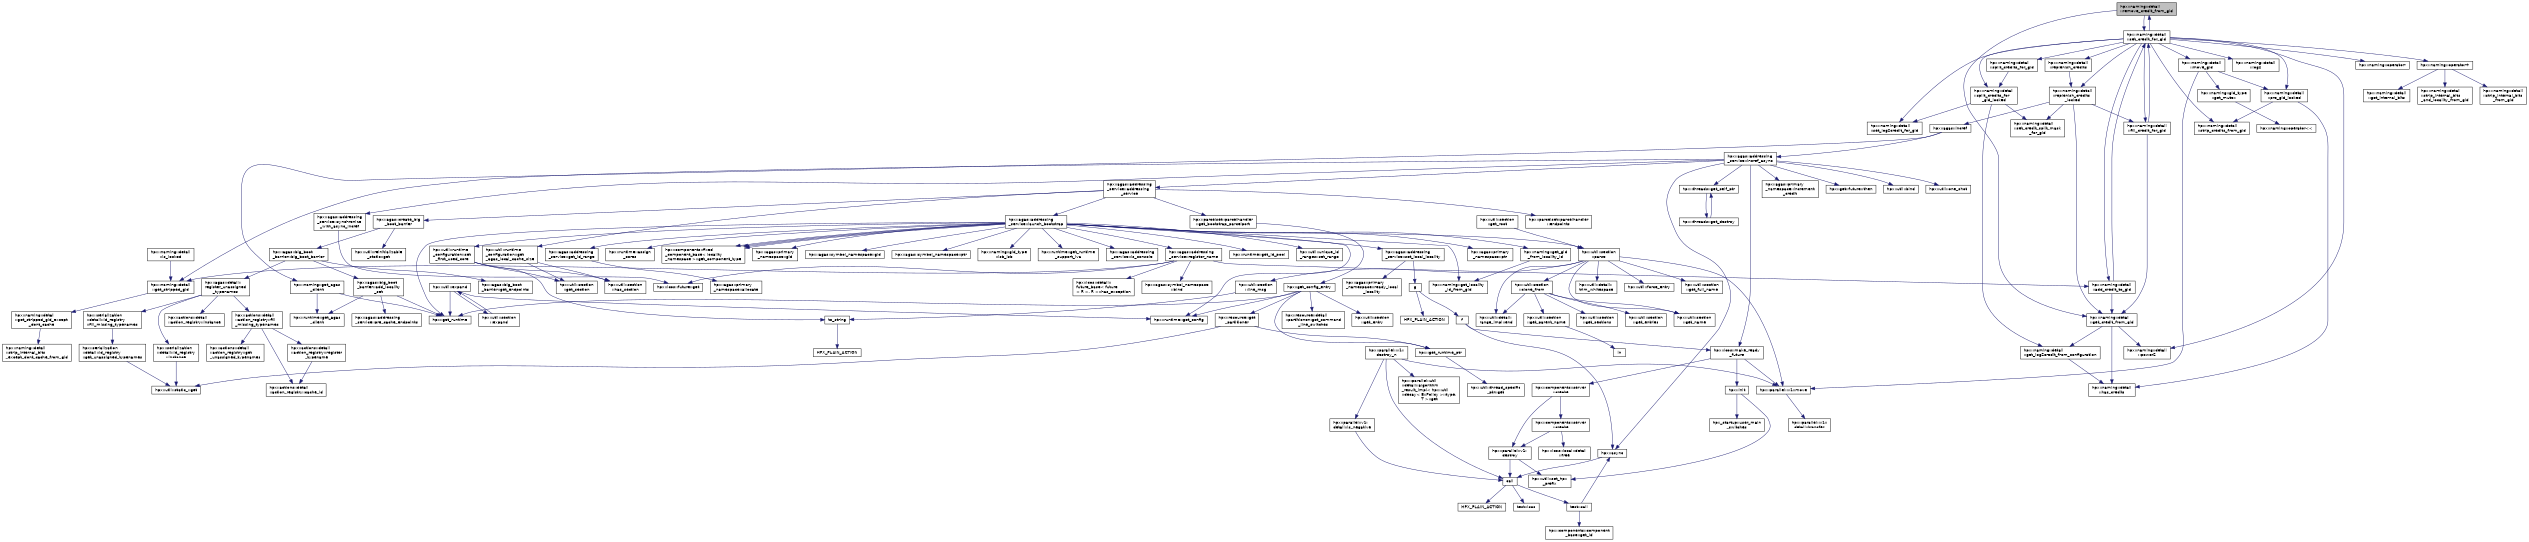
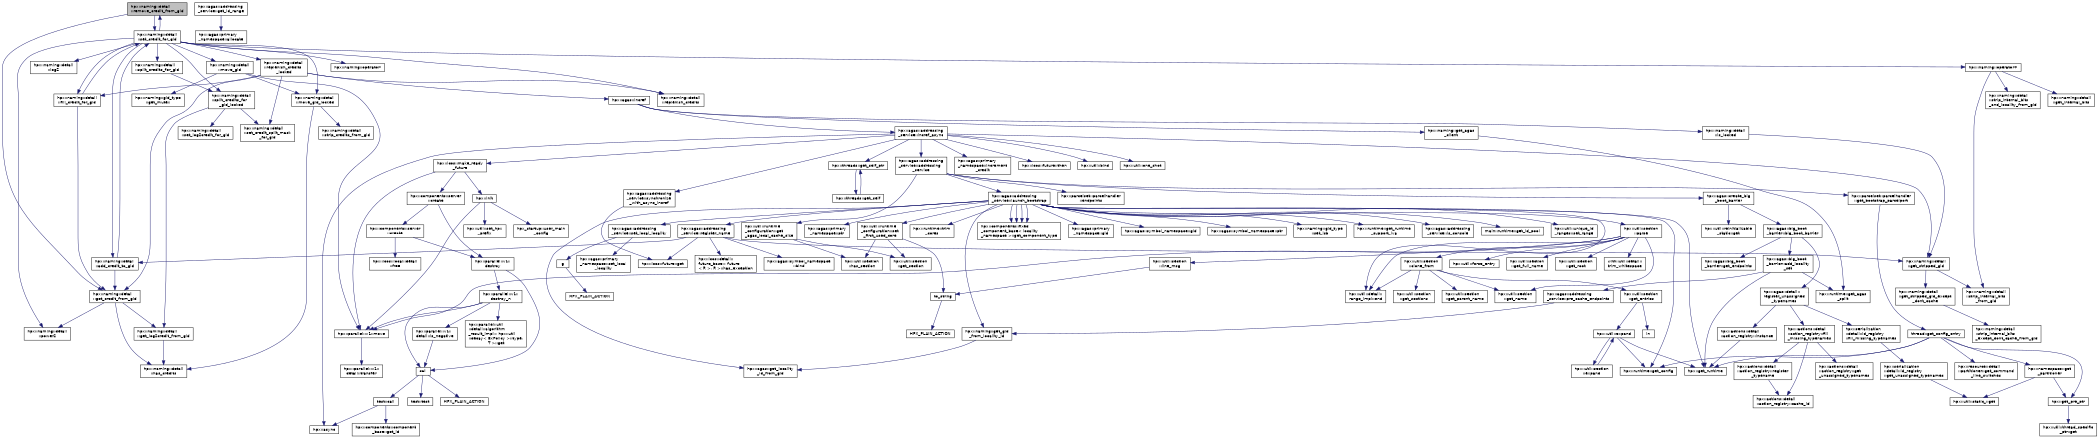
edge "hpx::naming::detail ::set_credit_for_gid" -> "hpx::naming::detail ::set_log2credit_for_gid": removed
edge "hpx::naming::detail ::replenish_credits" -> "hpx::naming::detail ::replenish_credits _locked": reversed
edge "hpx::naming::detail ::set_credit_for_gid" -> "hpx::naming::detail ::strip_credits_from_gid": removed
node "hpx::naming::detail ::pre_gid_locked": label "hpx::naming::detail ::pre_gid_locked" -> "hpx::naming::detail ::move_gid_locked"
edge "hpx::agas::incref" -> "hpx::naming::detail ::is_locked": added
node "hpx::naming::operator<<": removed
node "hpx::get::future::then": label "hpx::get::future::then" -> "hpx::lcos::future::then"
node "hpx::threads::get_destroy": label "hpx::threads::get_destroy" -> "hpx::threads::get_self"
edge "hpx::agas::addressing _service::launch_bootstrap" -> "hpx::agas::addressing _service::get_id_range": now "hpx::agas::addressing _service::launch_bootstrap" -> "hpx::util::detail:: range_impl::end"
edge "hpx::util::section ::get_root" -> "hpx::util::section ::parse": reversed
node "hpx::runtime::assign _cores": label "hpx::runtime::assign _cores" -> "hpx::runtime::trim _cores"
node "hpx::naming::gid_type ::lsb_lsb": label "hpx::naming::gid_type ::lsb_lsb" -> "hpx::naming::gid_type ::set_lsb"
node "hpx::runtime::get_id_pool": label "hpx::runtime::get_id_pool" -> "main::runtime::get_id_pool"
edge "hpx::init" -> "hpx::parallel::v1::move": added
edge "hpx::naming::detail ::get_stripped_gid" -> "hpx::naming::detail ::strip_internal_bits _from_gid": added
node "hpx::get_config_entry": label "hpx::get_config_entry" -> "thread::get_config_entry"
node "hpx::agas::primary _namespace::ready_local _locality": label "hpx::agas::primary _namespace::ready_local _locality" -> "hpx::agas::primary _namespace::set_local _locality"
node "hpx::naming::get_locality _id_from_gid": label "hpx::naming::get_locality _id_from_gid" -> "hpx::agas::get_locality _id_from_gid"
node "hpx::util::detail:: trim_whitespace": label "hpx::util::detail:: trim_whitespace" -> "with::util::detail:: trim_whitespace"
edge "hpx::naming::get_agas _client" -> "hpx::get_runtime": now "hpx::actions::detail ::action_registry::instance" -> "hpx::get_runtime"
edge "hpx::util::section ::get_entries" -> "hpx::util::expand": added
node "hpx::runtime::get_agas _client": label "hpx::runtime::get_agas _client" -> "hpx::runtime::get_agas _split"
node "hpx::resource::get _partitioner": label "hpx::resource::get _partitioner" -> "hpx::namespace::get _partitioner"
node "hpx::util::section ::get_entry": removed
node "f": removed
edge "hpx::agas::addressing _service::pre_cache_endpoints" -> "hpx::naming::get_gid _from_locality_id": added
edge "hpx::util::section ::get_parent_name" -> "in": now "hpx::util::section ::get_entries" -> "in"
node "hpx::serialization ::detail::id_registry ::instance": removed
node "hpx::get_runtime_ptr": label "hpx::get_runtime_ptr" -> "hpx::get_pre_ptr"
node "hpx::naming::detail ::get_log2credit_from_configuration": label "hpx::naming::detail ::get_log2credit_from_configuration" -> "hpx::naming::detail ::get_log2credit_from_gid"
node "hpx_startup::user_main _switches": label "hpx_startup::user_main _switches" -> "hpx_startup::user_main _config"
edge "hpx::parallel::v1:: destroy" -> "hpx::util::set_hpx _prefix": now "hpx::parallel::v1:: destroy" -> "hpx::parallel::v1:: destroy_n"
edge "hpx::async" -> "call": removed
node "test::lcos": label "test::lcos" -> "test::test"
